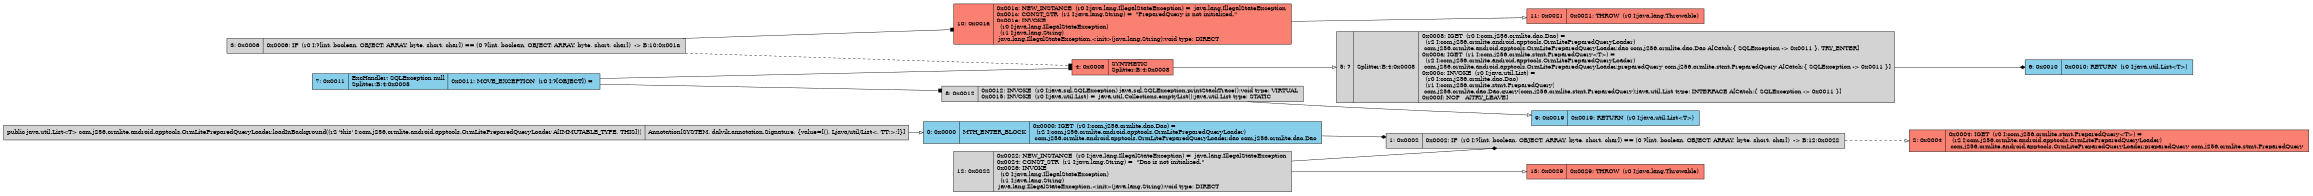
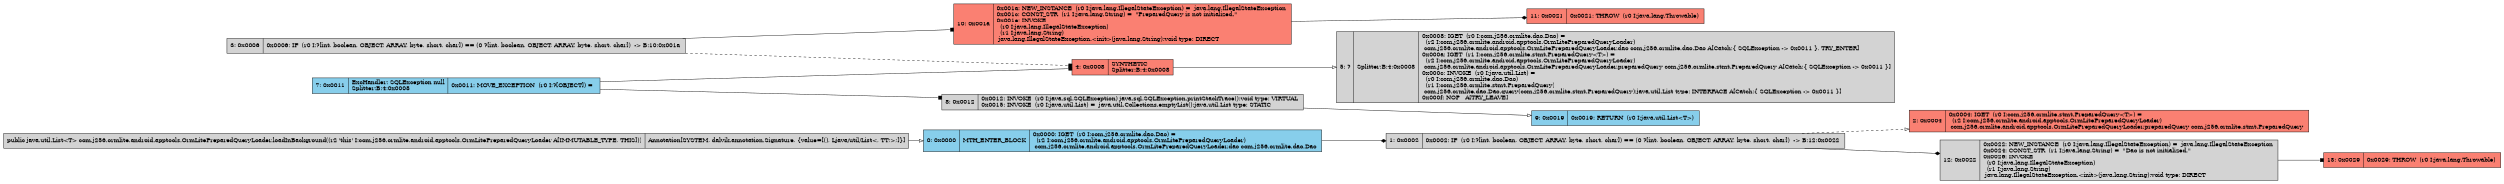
edge "10: 0x001a" -> "11: 0x0021": arrowhead onormal -> diamond
node "6: 0x0010": removed
edge "12: 0x0022" -> "1: 0x0002": reversed
edge "12: 0x0022" -> "13: 0x0029": arrowhead onormal -> box
